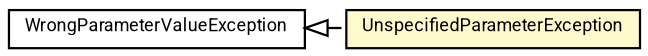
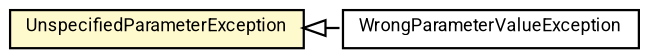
edge "UnspecifiedParameterException" -> "WrongParameterValueException": reversed
